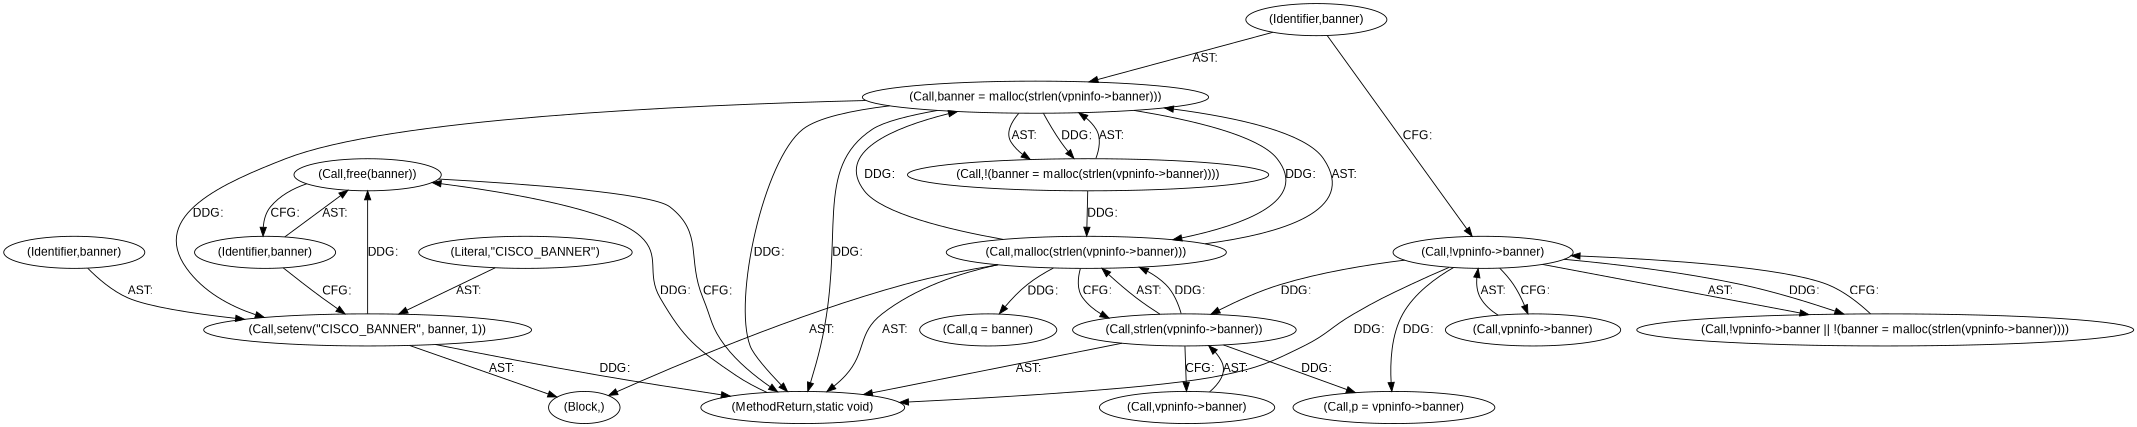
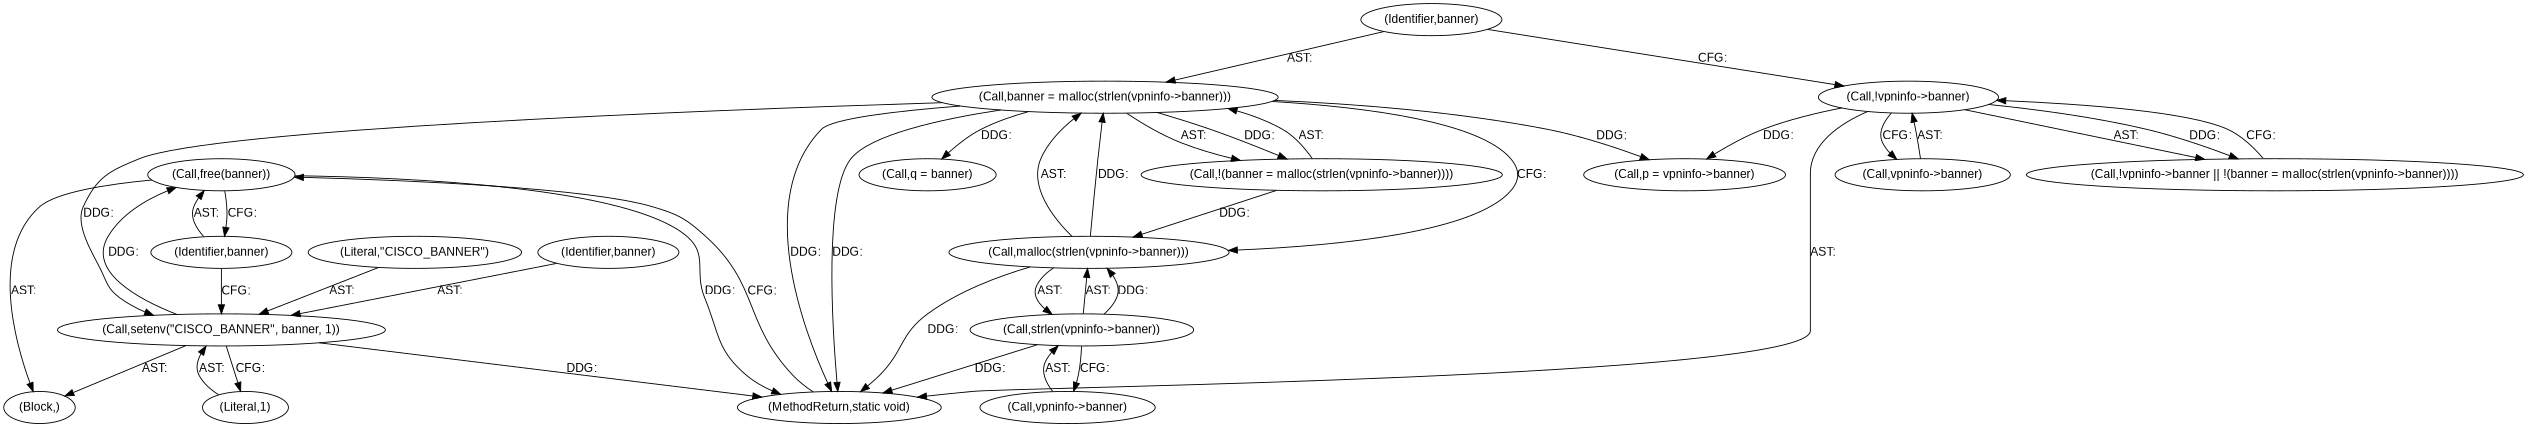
edge "(Call,banner = malloc(strlen(vpninfo->banner)))" -> "(Call,malloc(strlen(vpninfo->banner)))": label "DDG: " -> "CFG: "
edge "(Call,!vpninfo->banner)" -> "(Call,strlen(vpninfo->banner))": removed, label "DDG:"
edge "(Call,malloc(strlen(vpninfo->banner)))" -> "(Call,q = banner)": now "(Call,banner = malloc(strlen(vpninfo->banner)))" -> "(Call,q = banner)"
edge "(MethodReturn,static void)" -> "(Call,free(banner))": label "DDG: " -> "CFG: "
edge "(Call,free(banner))" -> "(MethodReturn,static void)": label "CFG: " -> "DDG: "
edge "(Call,malloc(strlen(vpninfo->banner)))" -> "(Call,strlen(vpninfo->banner))": label "CFG: " -> "AST: "
edge "(Call,malloc(strlen(vpninfo->banner)))" -> "(Block,)": now "(Call,free(banner))" -> "(Block,)"
edge "(Call,malloc(strlen(vpninfo->banner)))" -> "(MethodReturn,static void)": label "AST: " -> "DDG: "
edge "(Call,!vpninfo->banner)" -> "(MethodReturn,static void)": label "DDG: " -> "AST: "
edge "(Call,strlen(vpninfo->banner))" -> "(Call,p = vpninfo->banner)": now "(Call,banner = malloc(strlen(vpninfo->banner)))" -> "(Call,p = vpninfo->banner)"
edge "(Call,strlen(vpninfo->banner))" -> "(MethodReturn,static void)": label "AST: " -> "DDG: "
node "(Literal,1)": added
